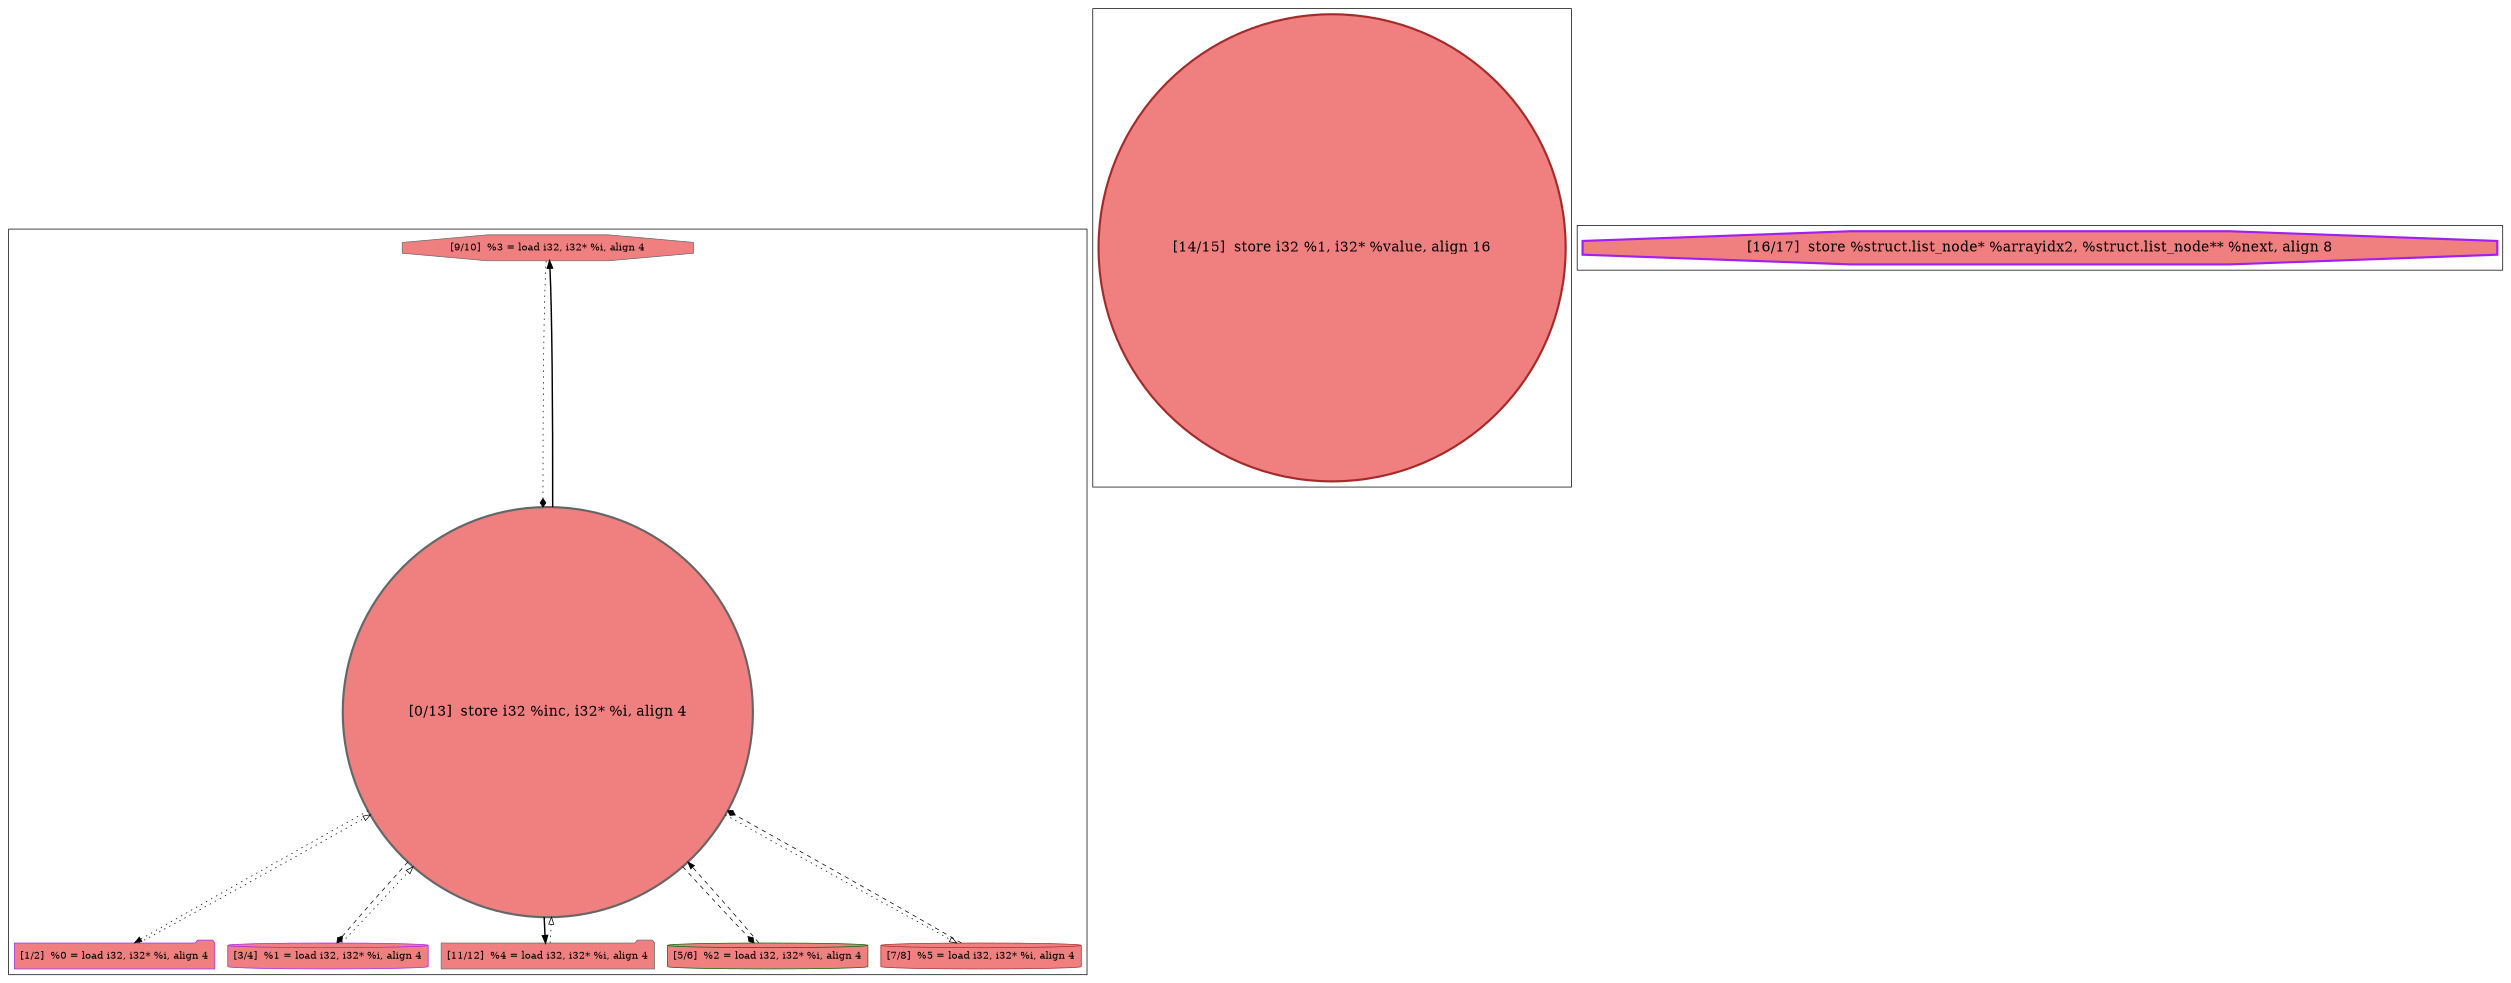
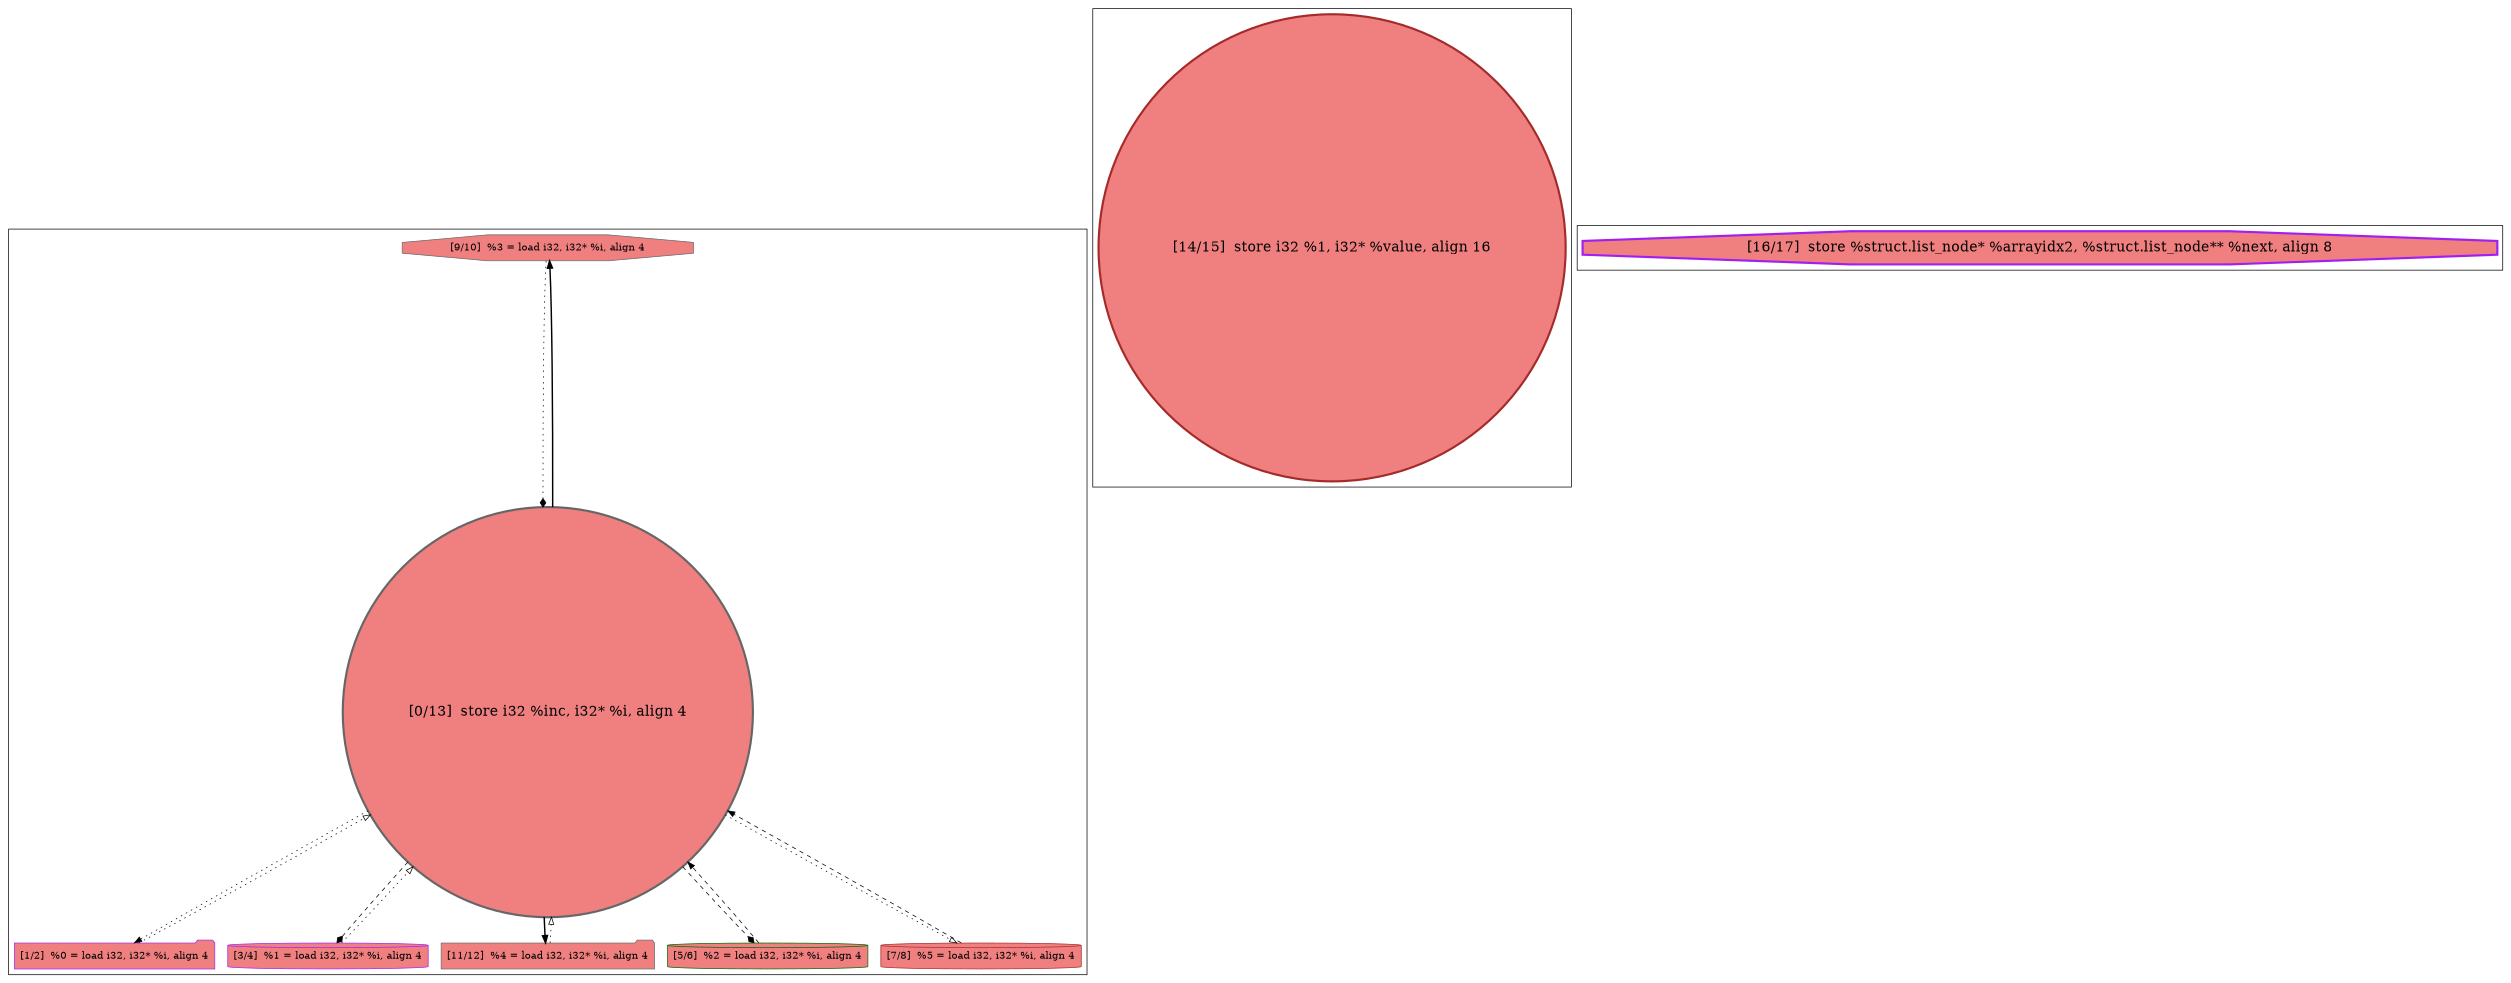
edge "[7/8]  %5 = load i32, i32* %i, align 4" -> "[0/13]  store i32 %inc, i32* %i, align 4": arrowhead diamond -> normal
